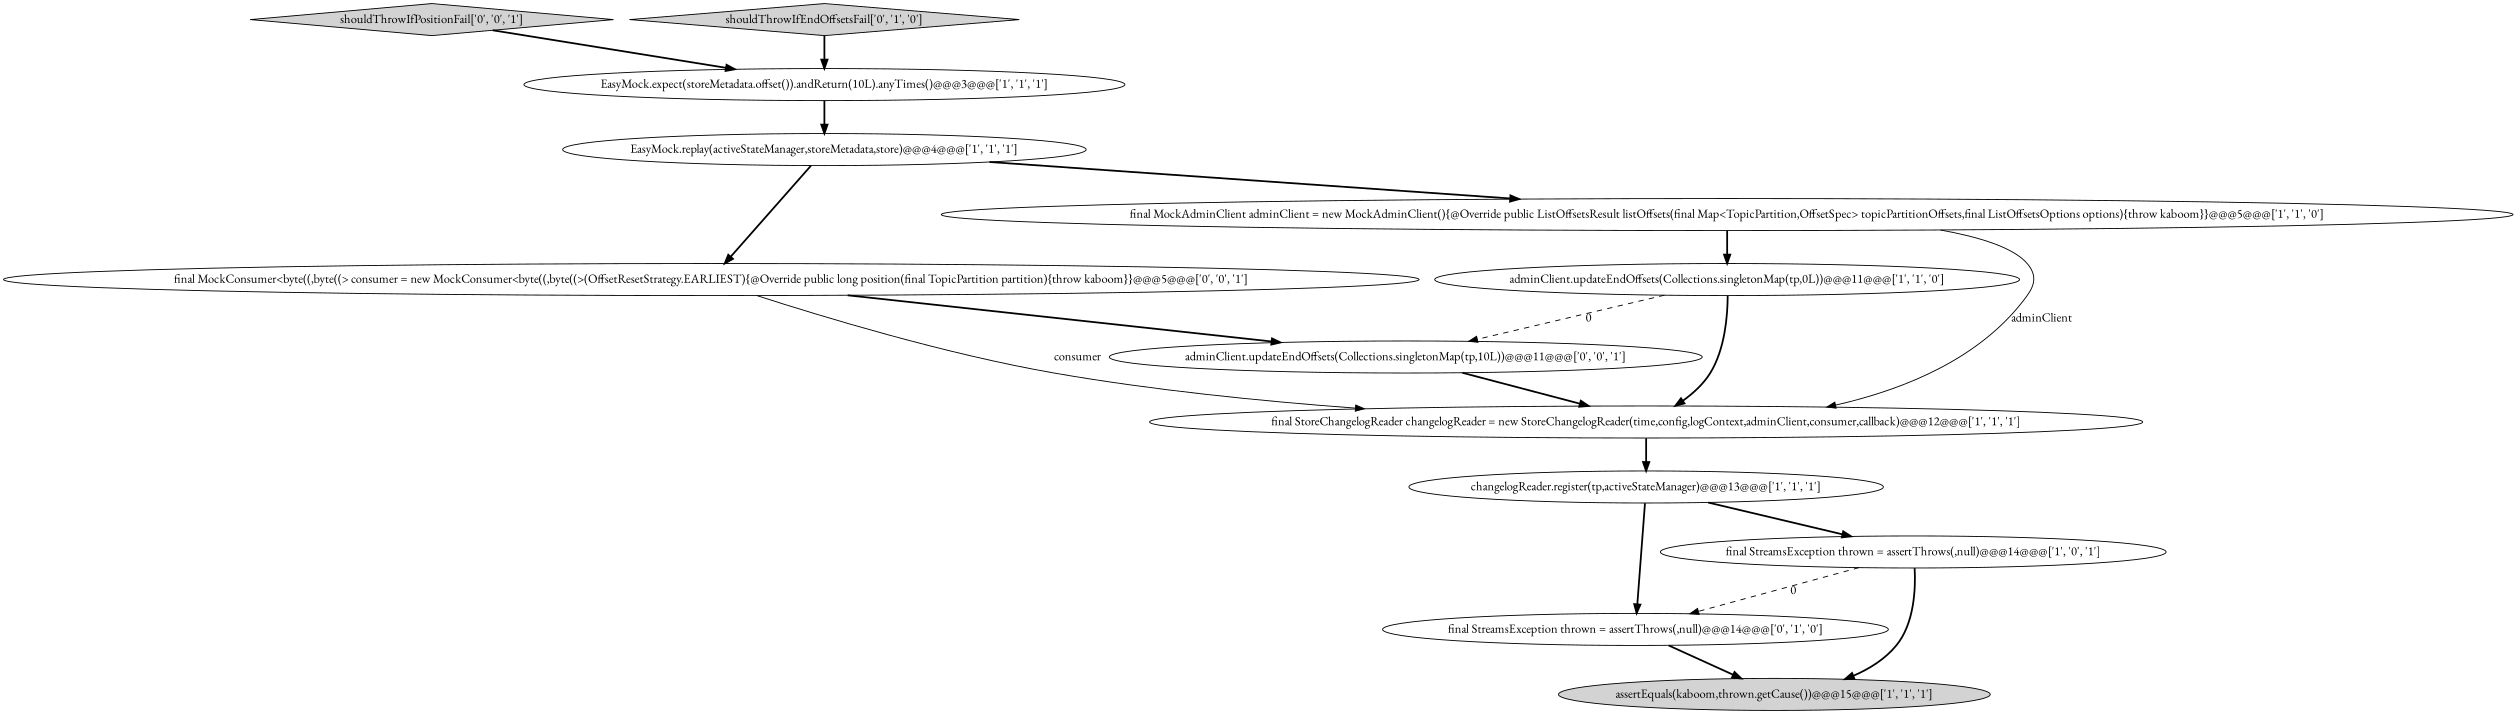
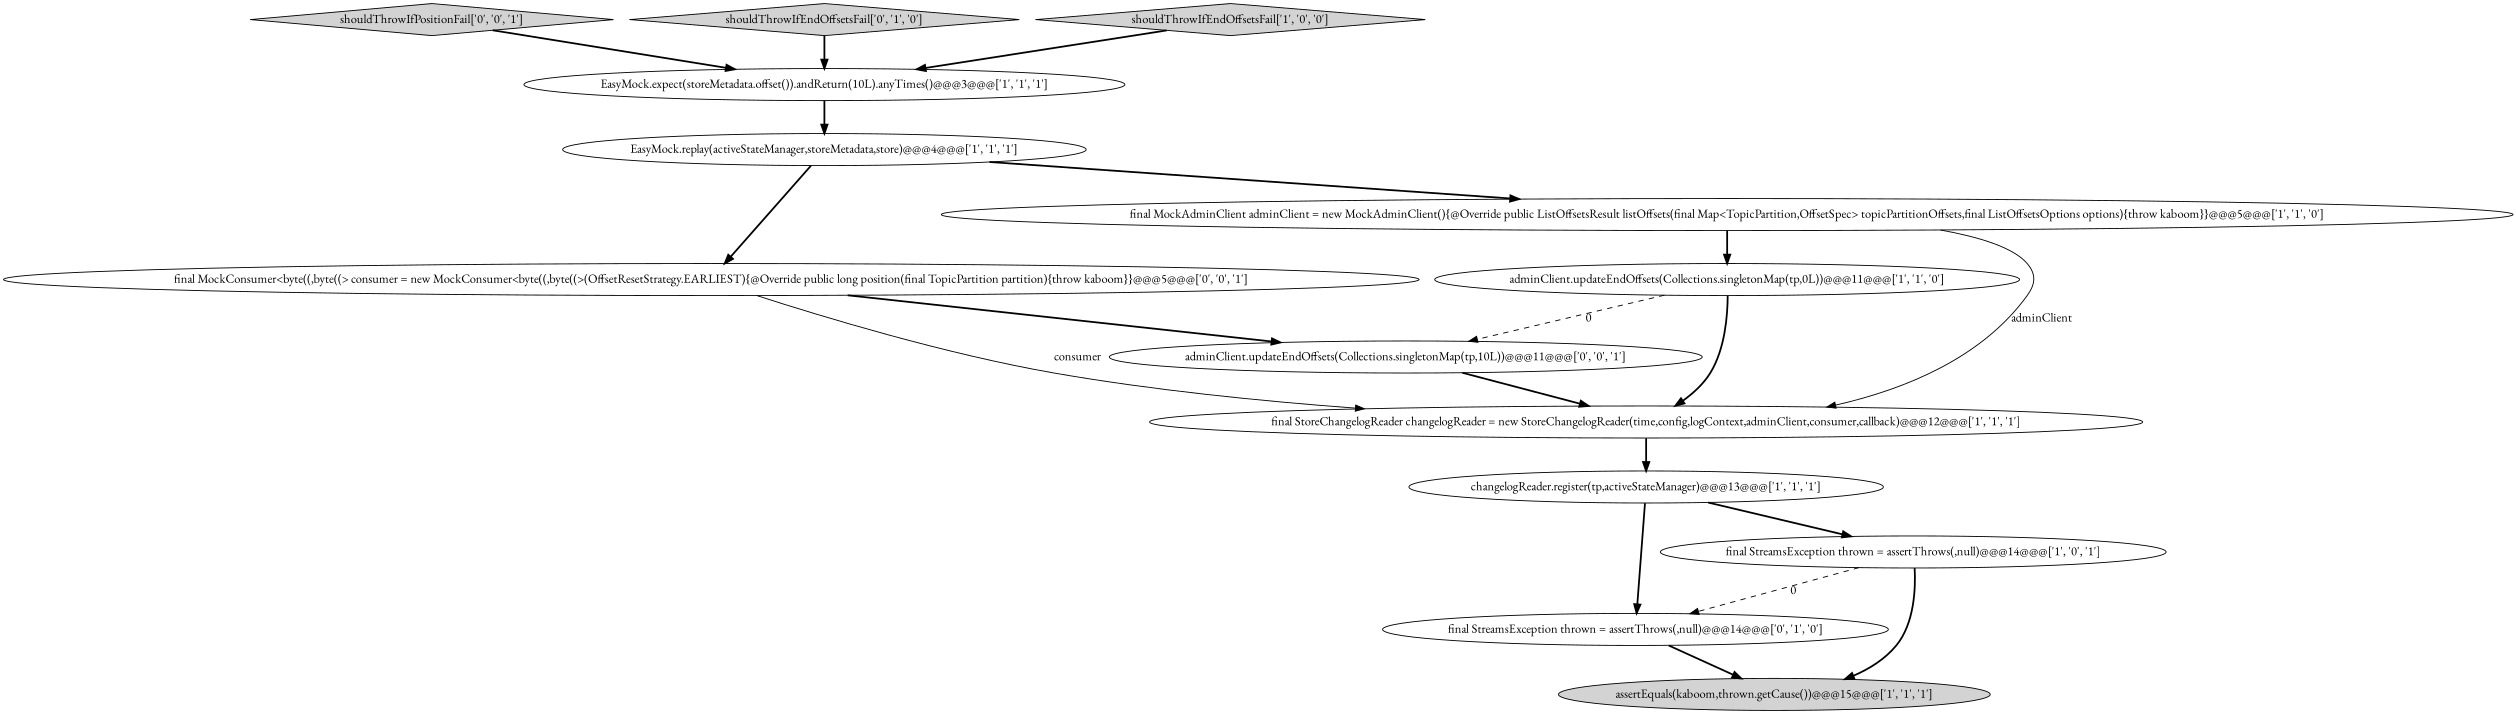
node "shouldThrowIfEndOffsetsFail['1', '0', '0']": added
